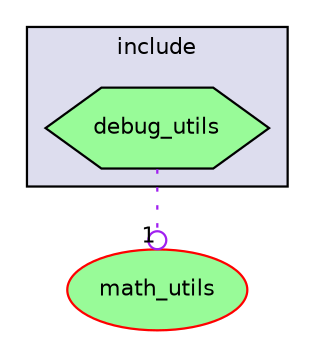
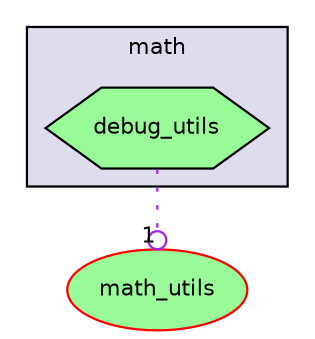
cluster "include": label "include" -> "math"
